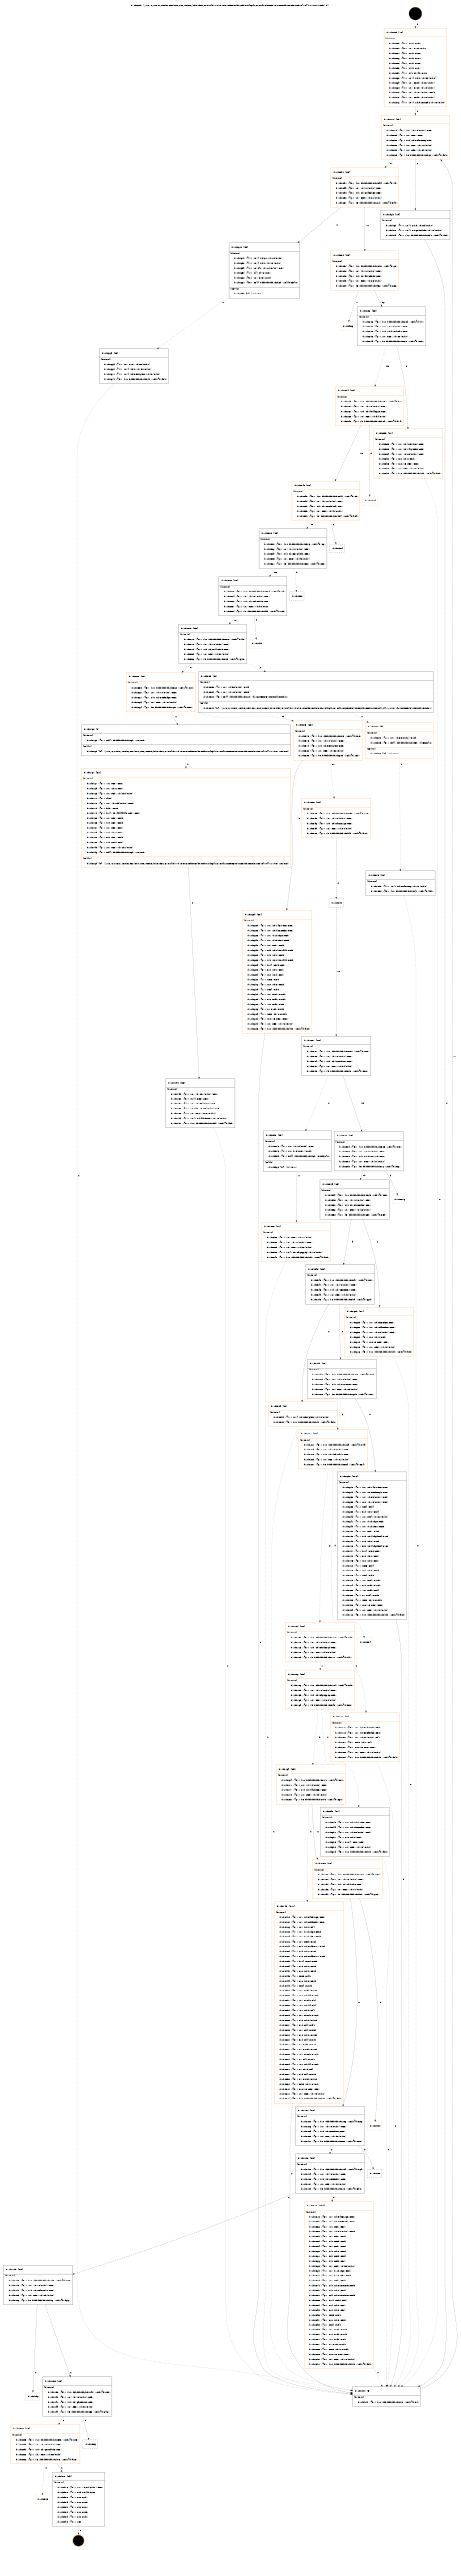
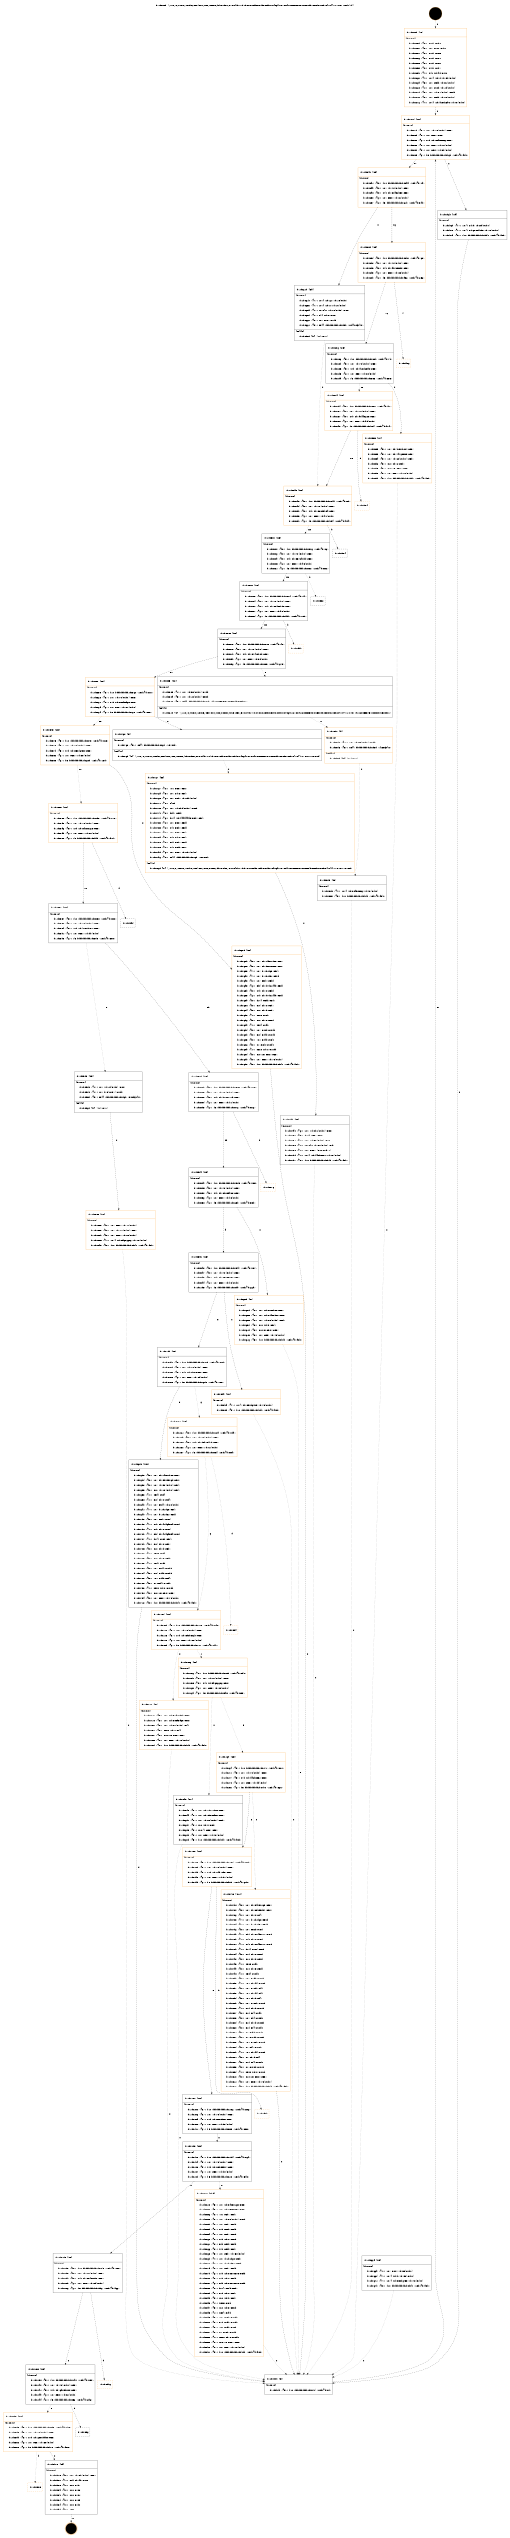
edge "0x40164b [30]" -> "0x401669 [23]": now "0x40164b [30]" -> "0x4012f8 [25]"
edge "0x401b9d" -> "0x4013a7 [25]": now "0x40138e [25]" -> "0x4013a7 [25]"
node "0x401aa3": removed
